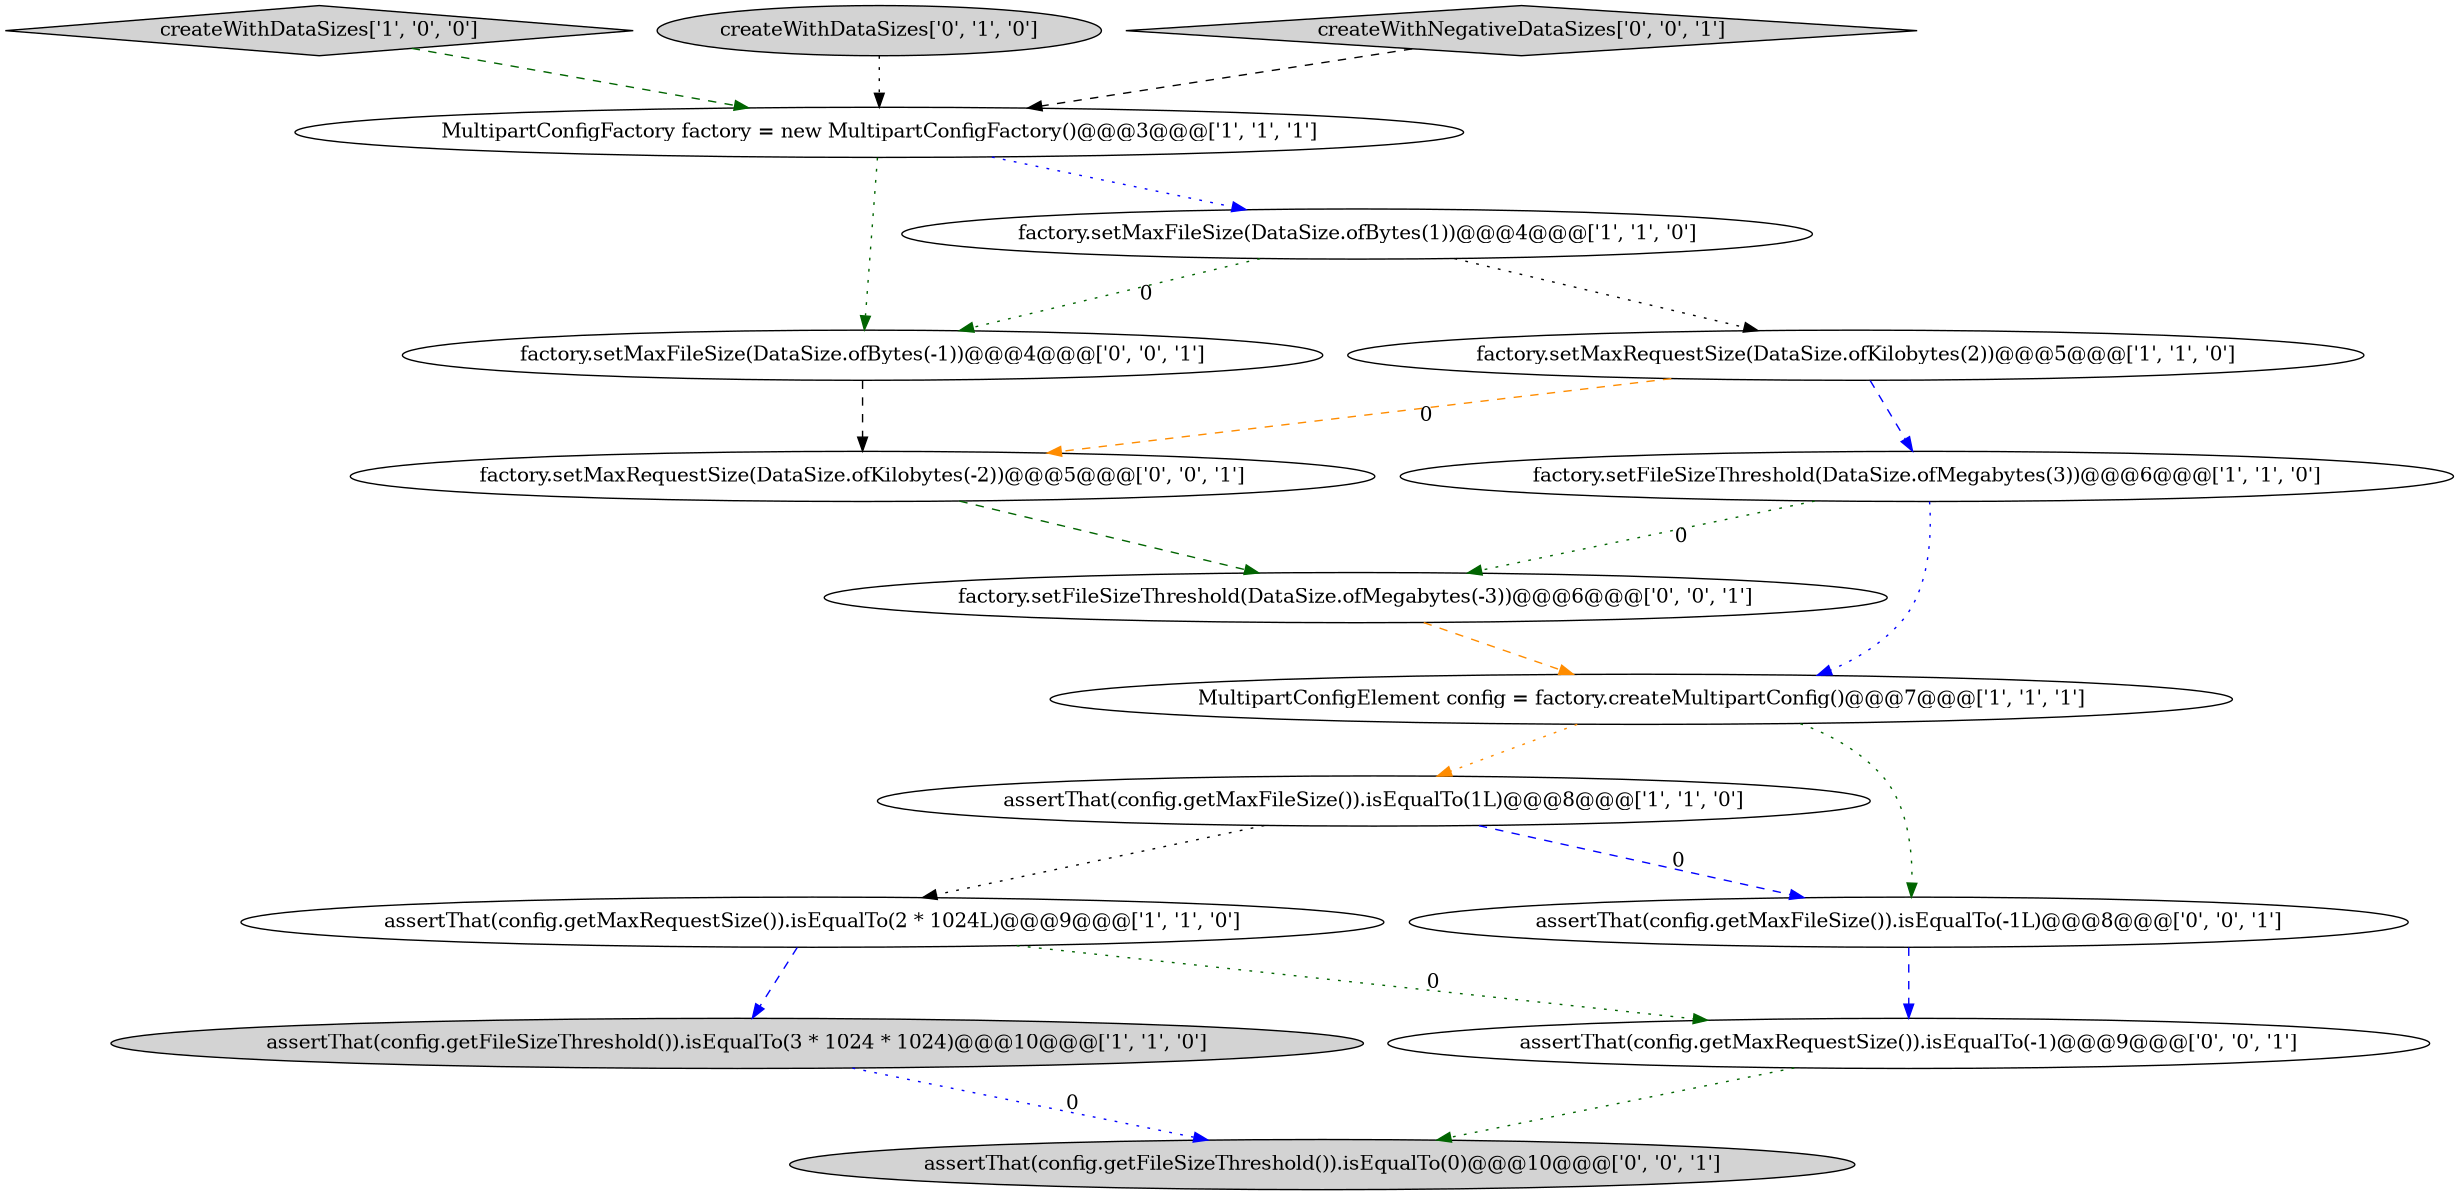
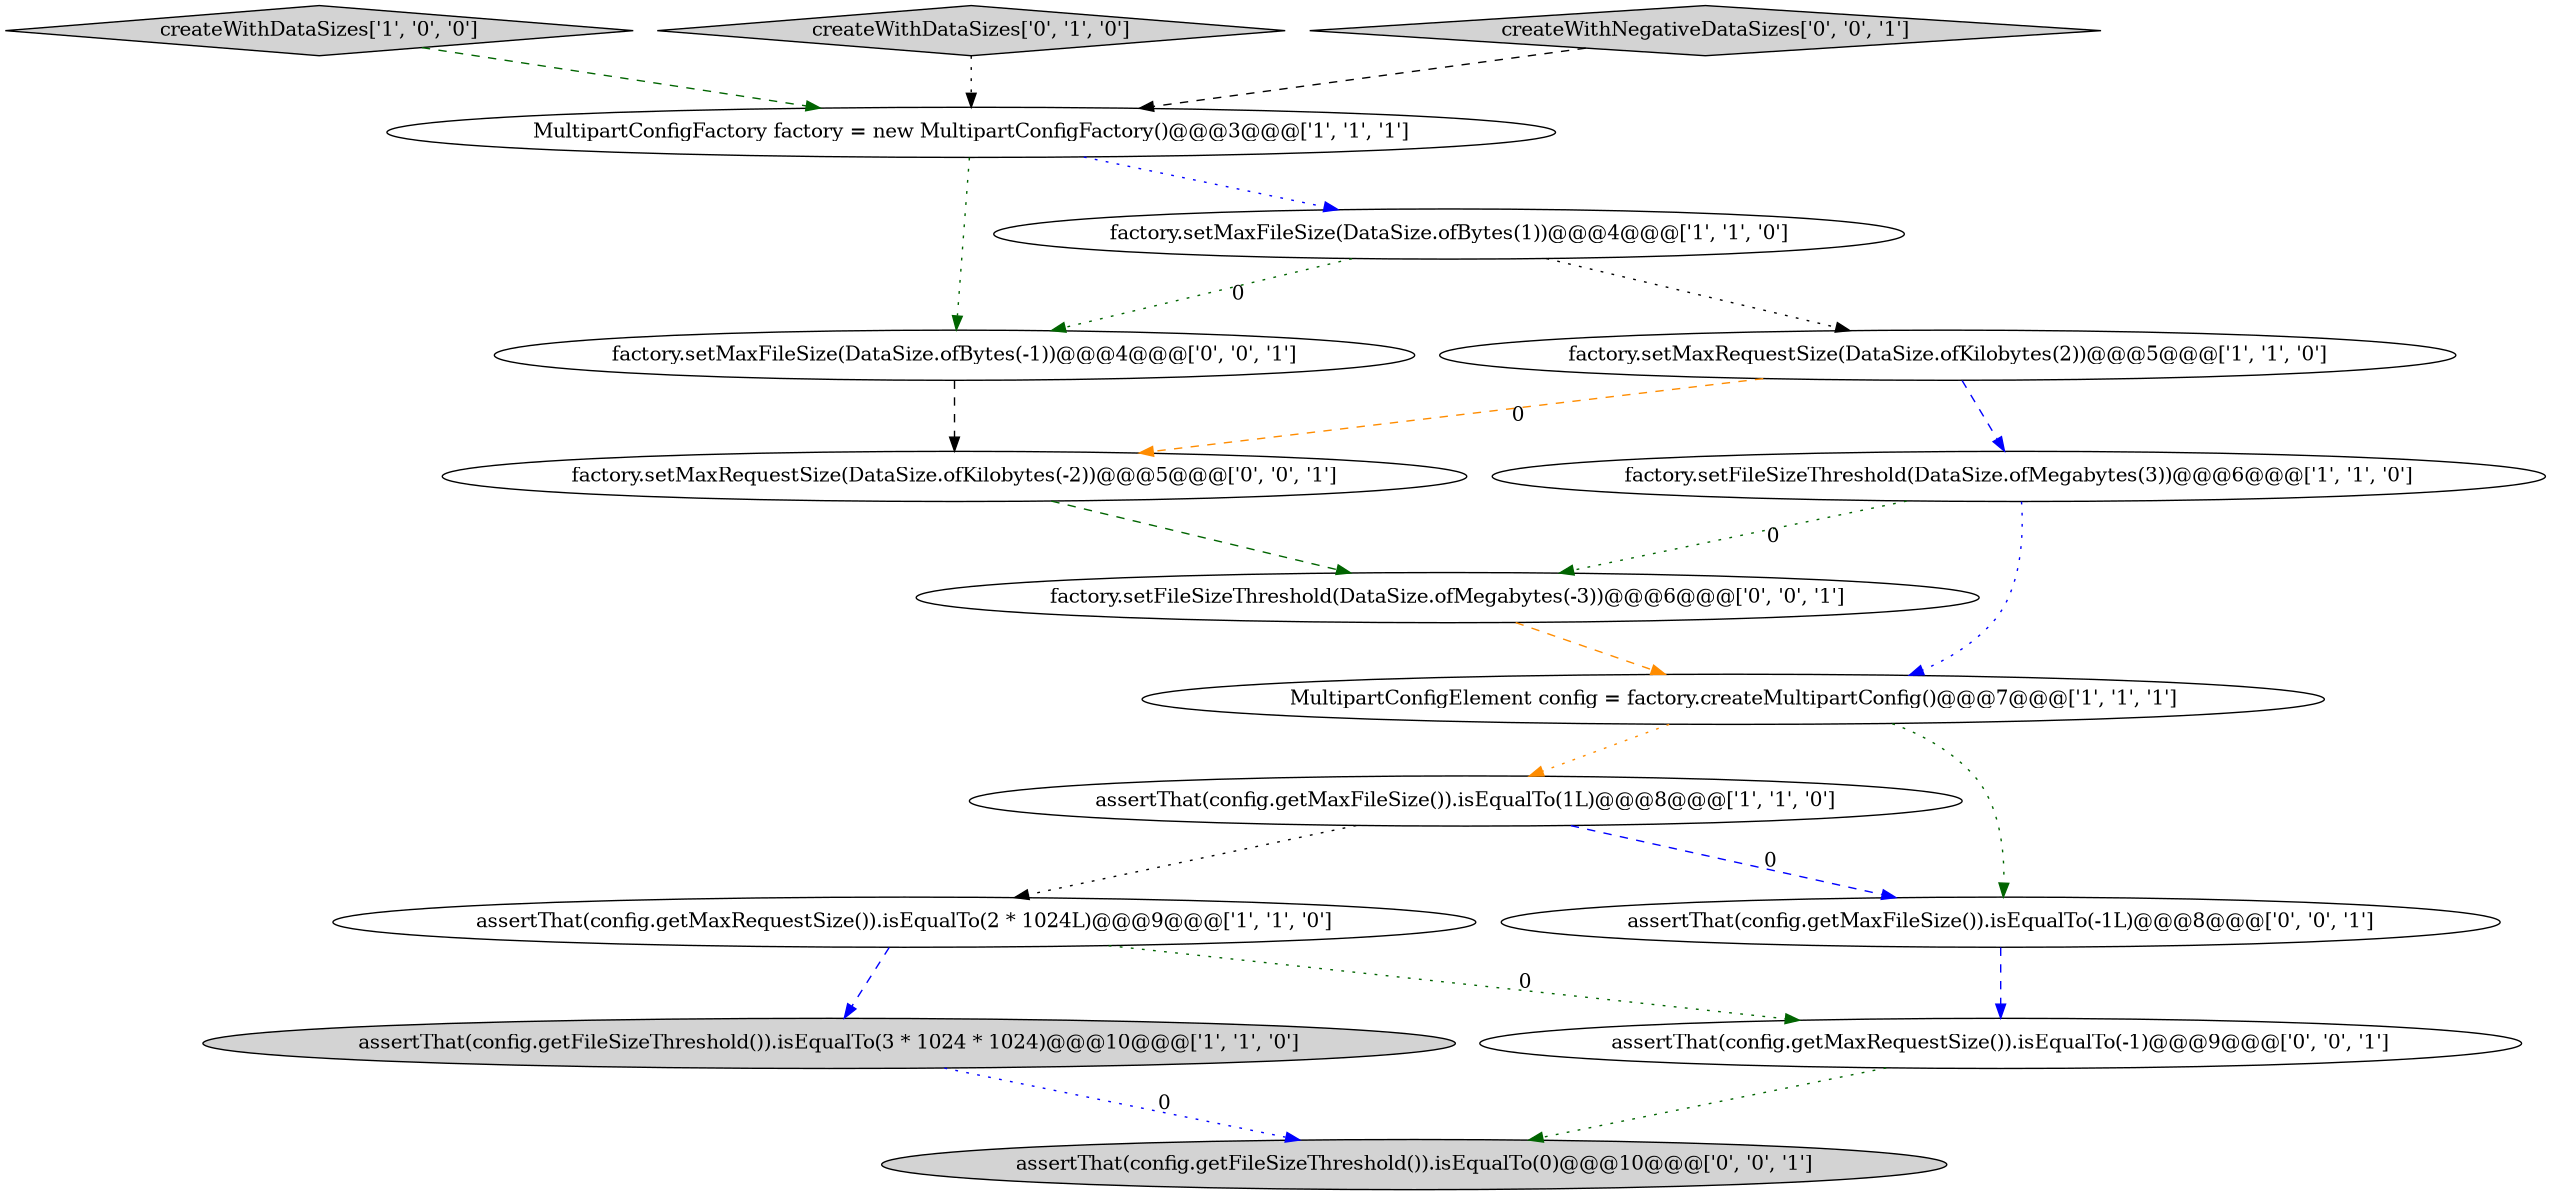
node "createWithDataSizes['0', '1', '0']": shape ellipse -> diamond
